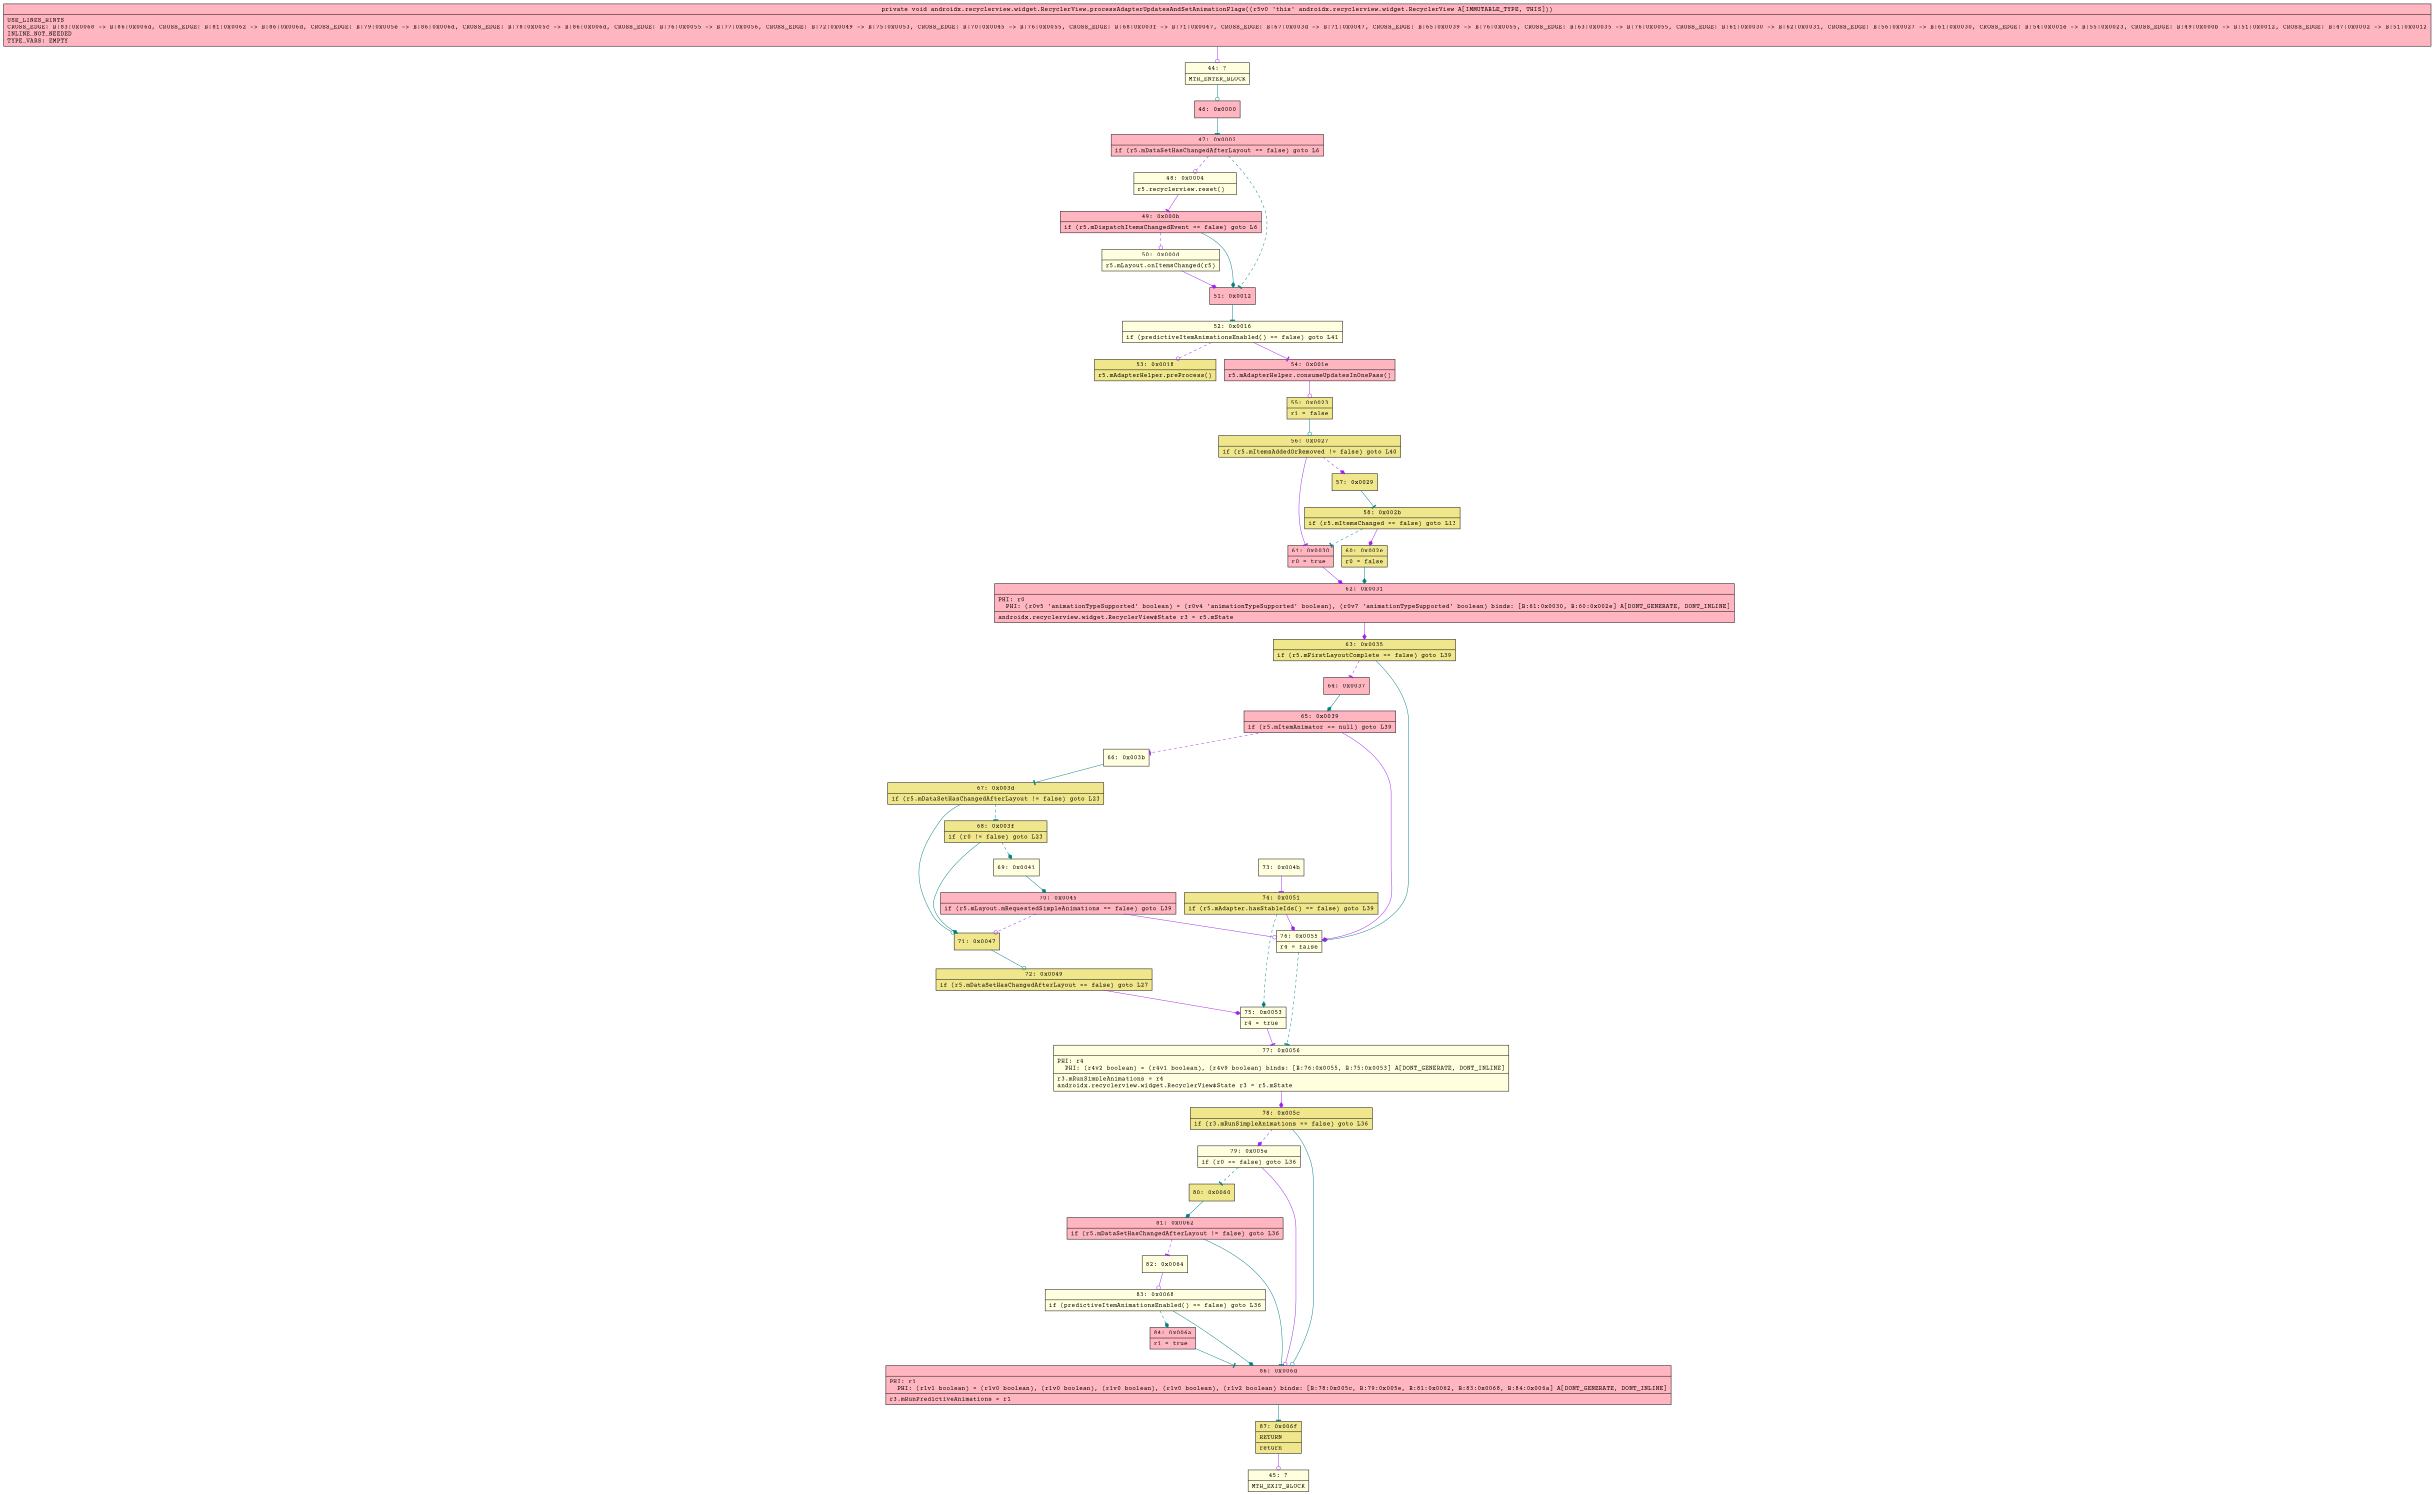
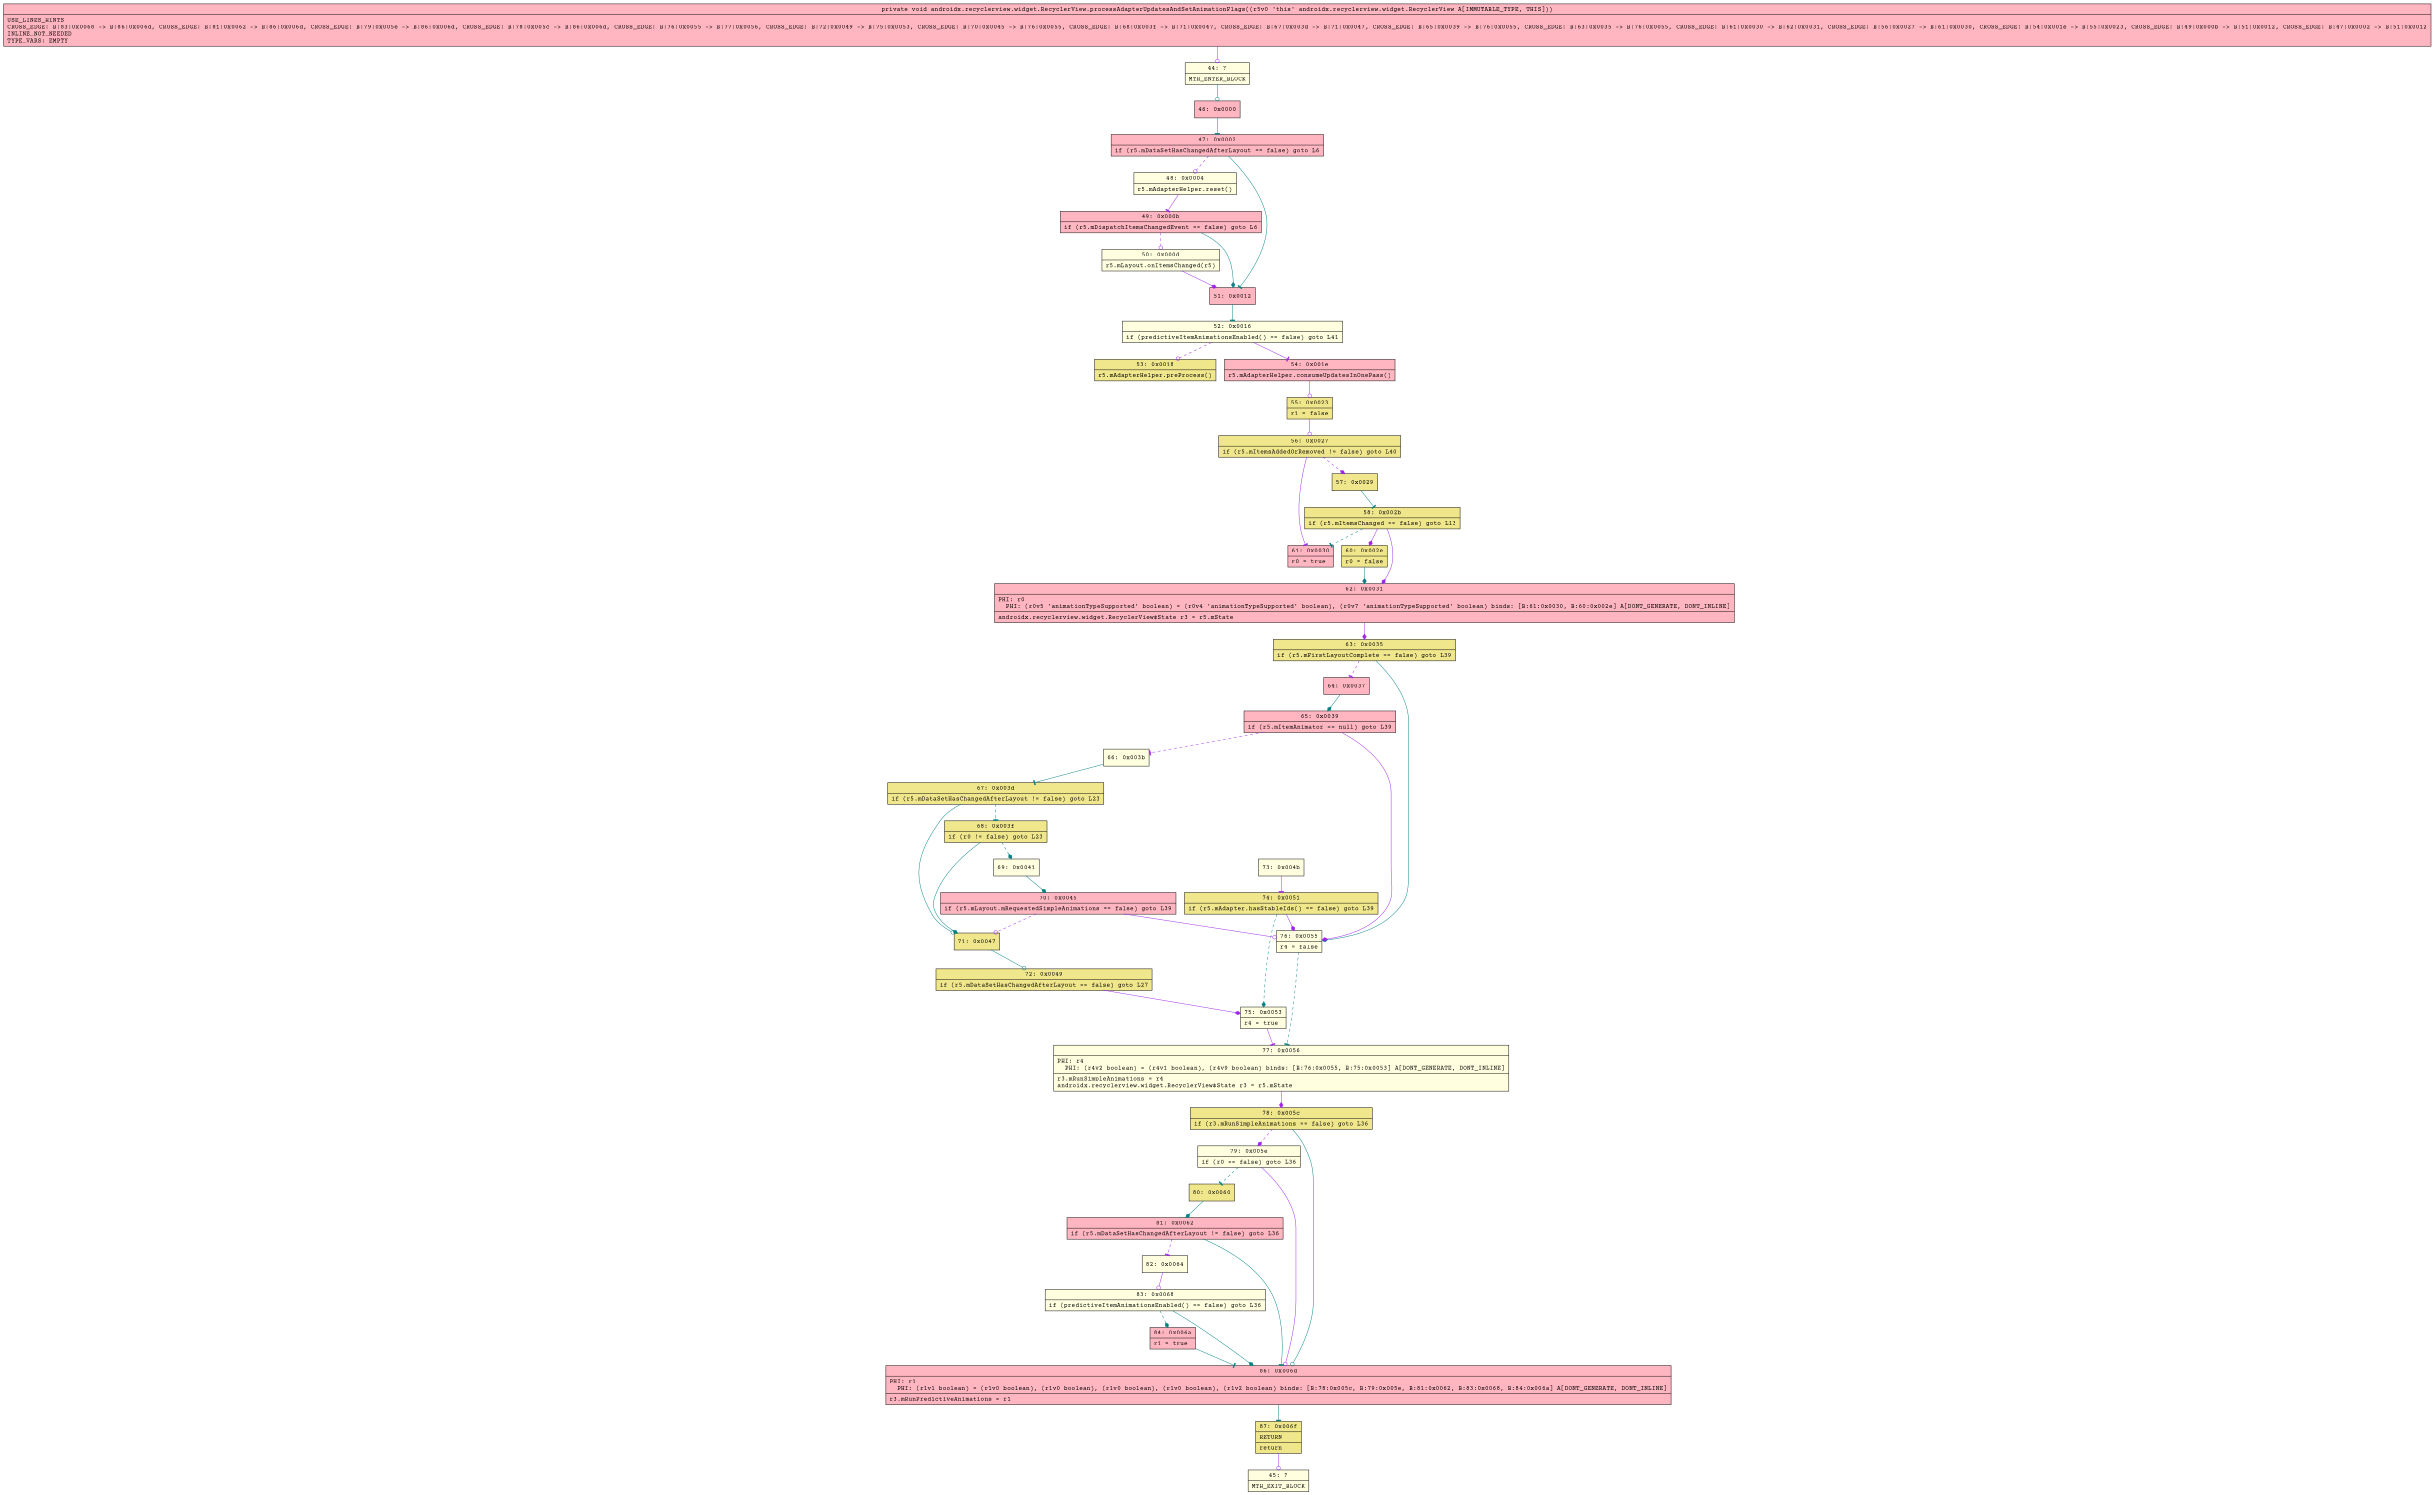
node "48: 0x0004": text "r5.recyclerview.reset()" -> "r5.mAdapterHelper.reset()"
edge "47: 0x0002" -> "51: 0x0012": style dashed -> solid
edge "55: 0x0023" -> "56: 0x0027": color teal -> purple
edge "61: 0x0030" -> "62: 0x0031": now "58: 0x002b" -> "62: 0x0031"
